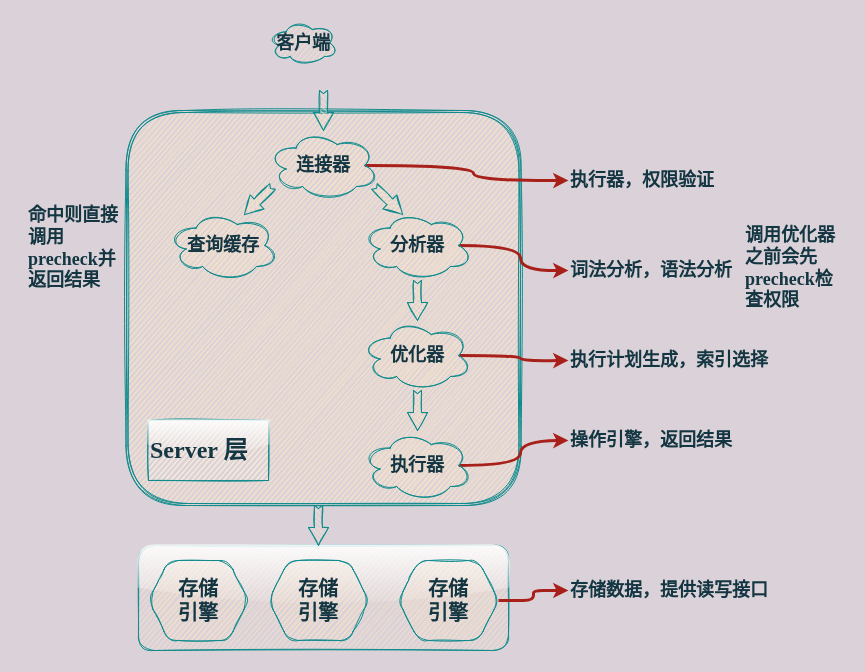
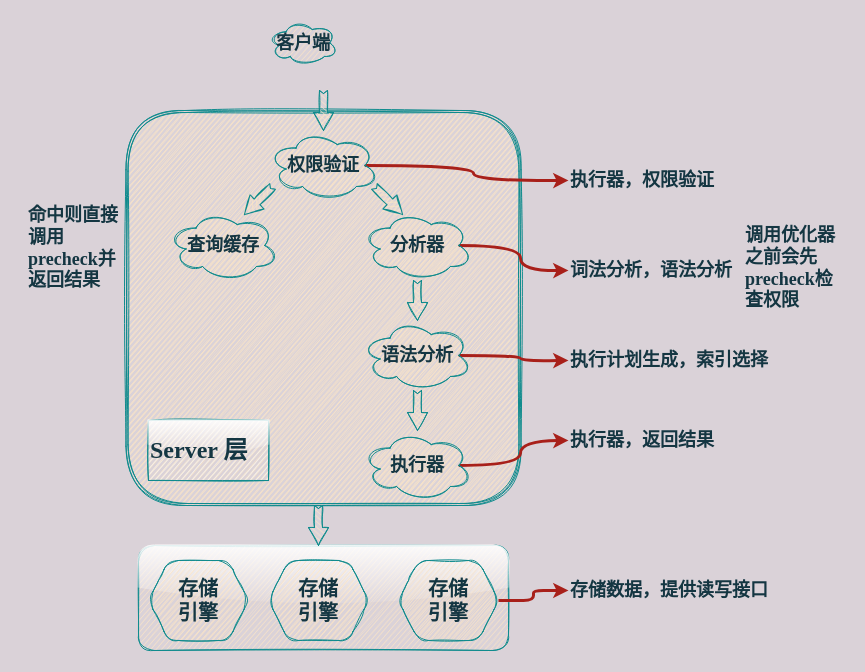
node "连接器": label "连接器" -> "权限验证"
node "优化器": label "优化器" -> "语法分析"
node "操作引擎，返回结果": label "操作引擎，返回结果" -> "执行器，返回结果"
